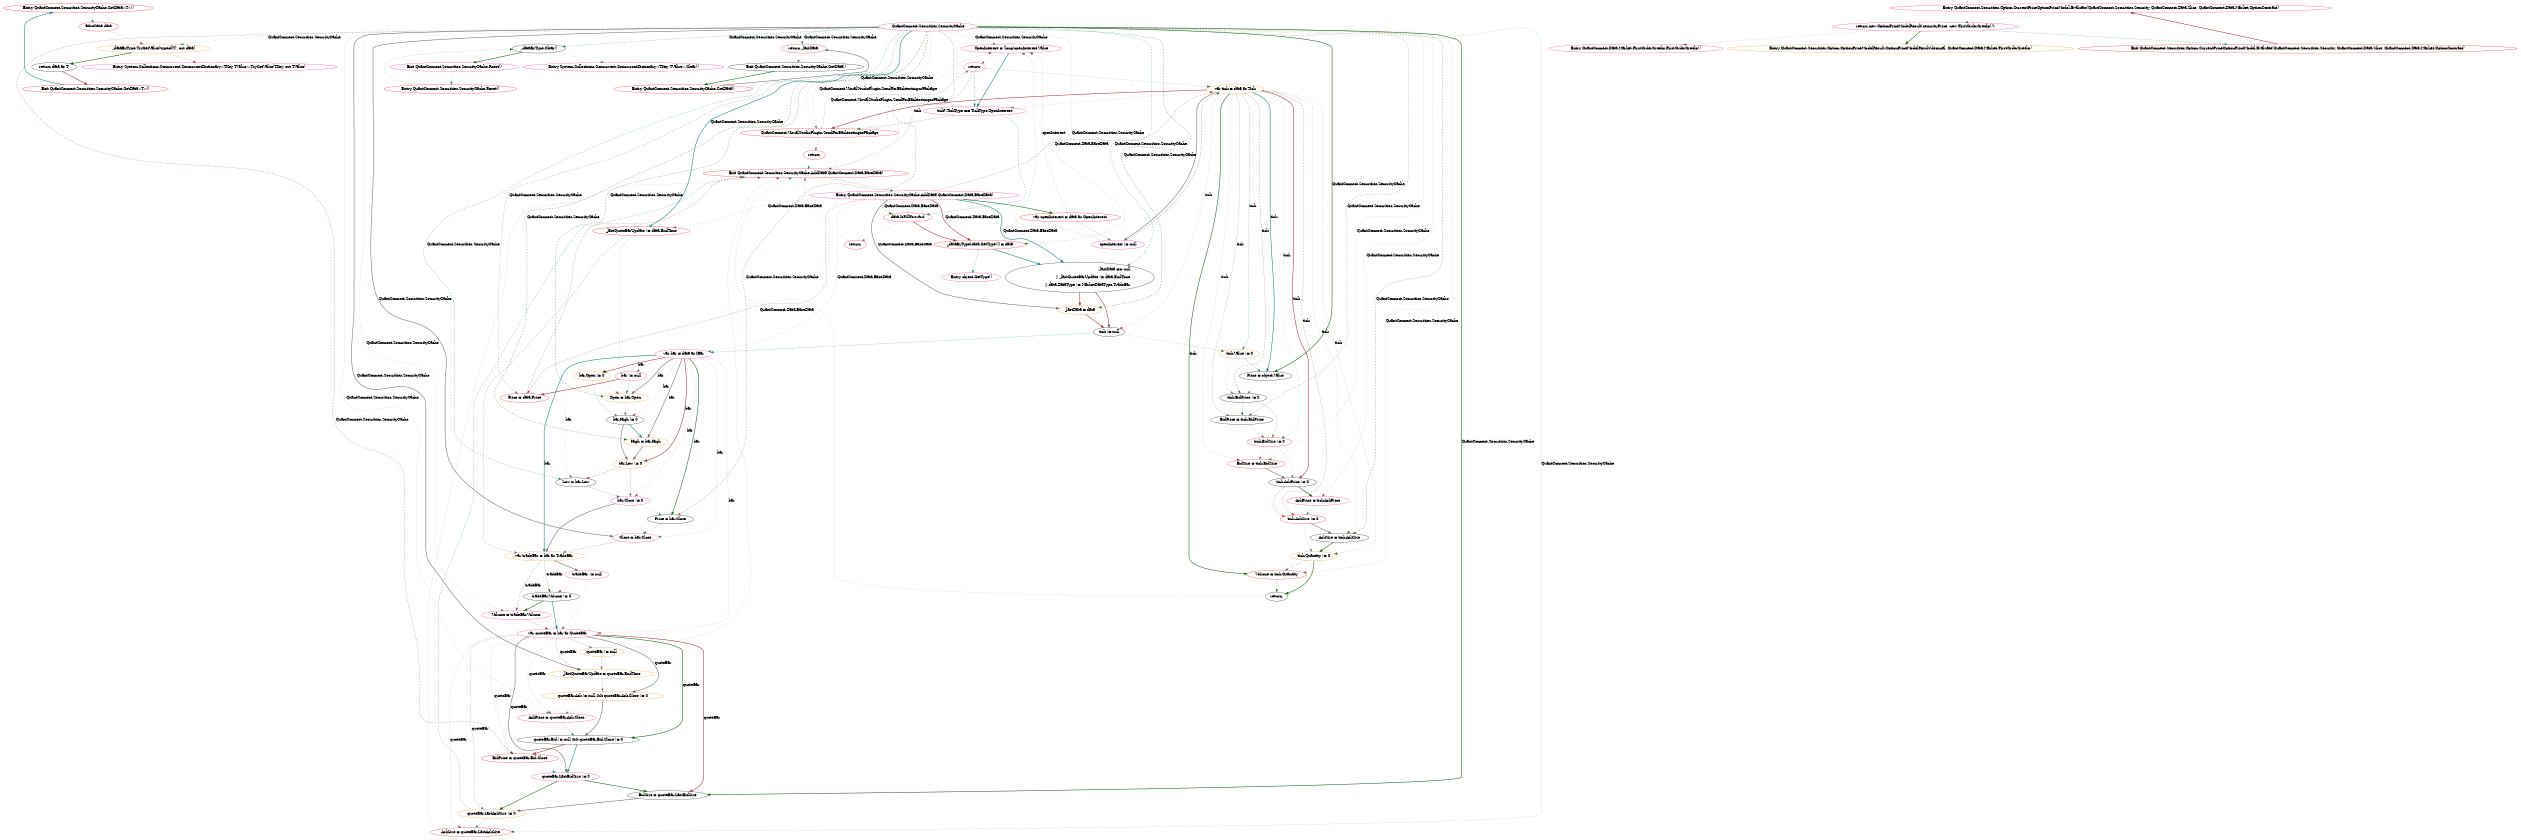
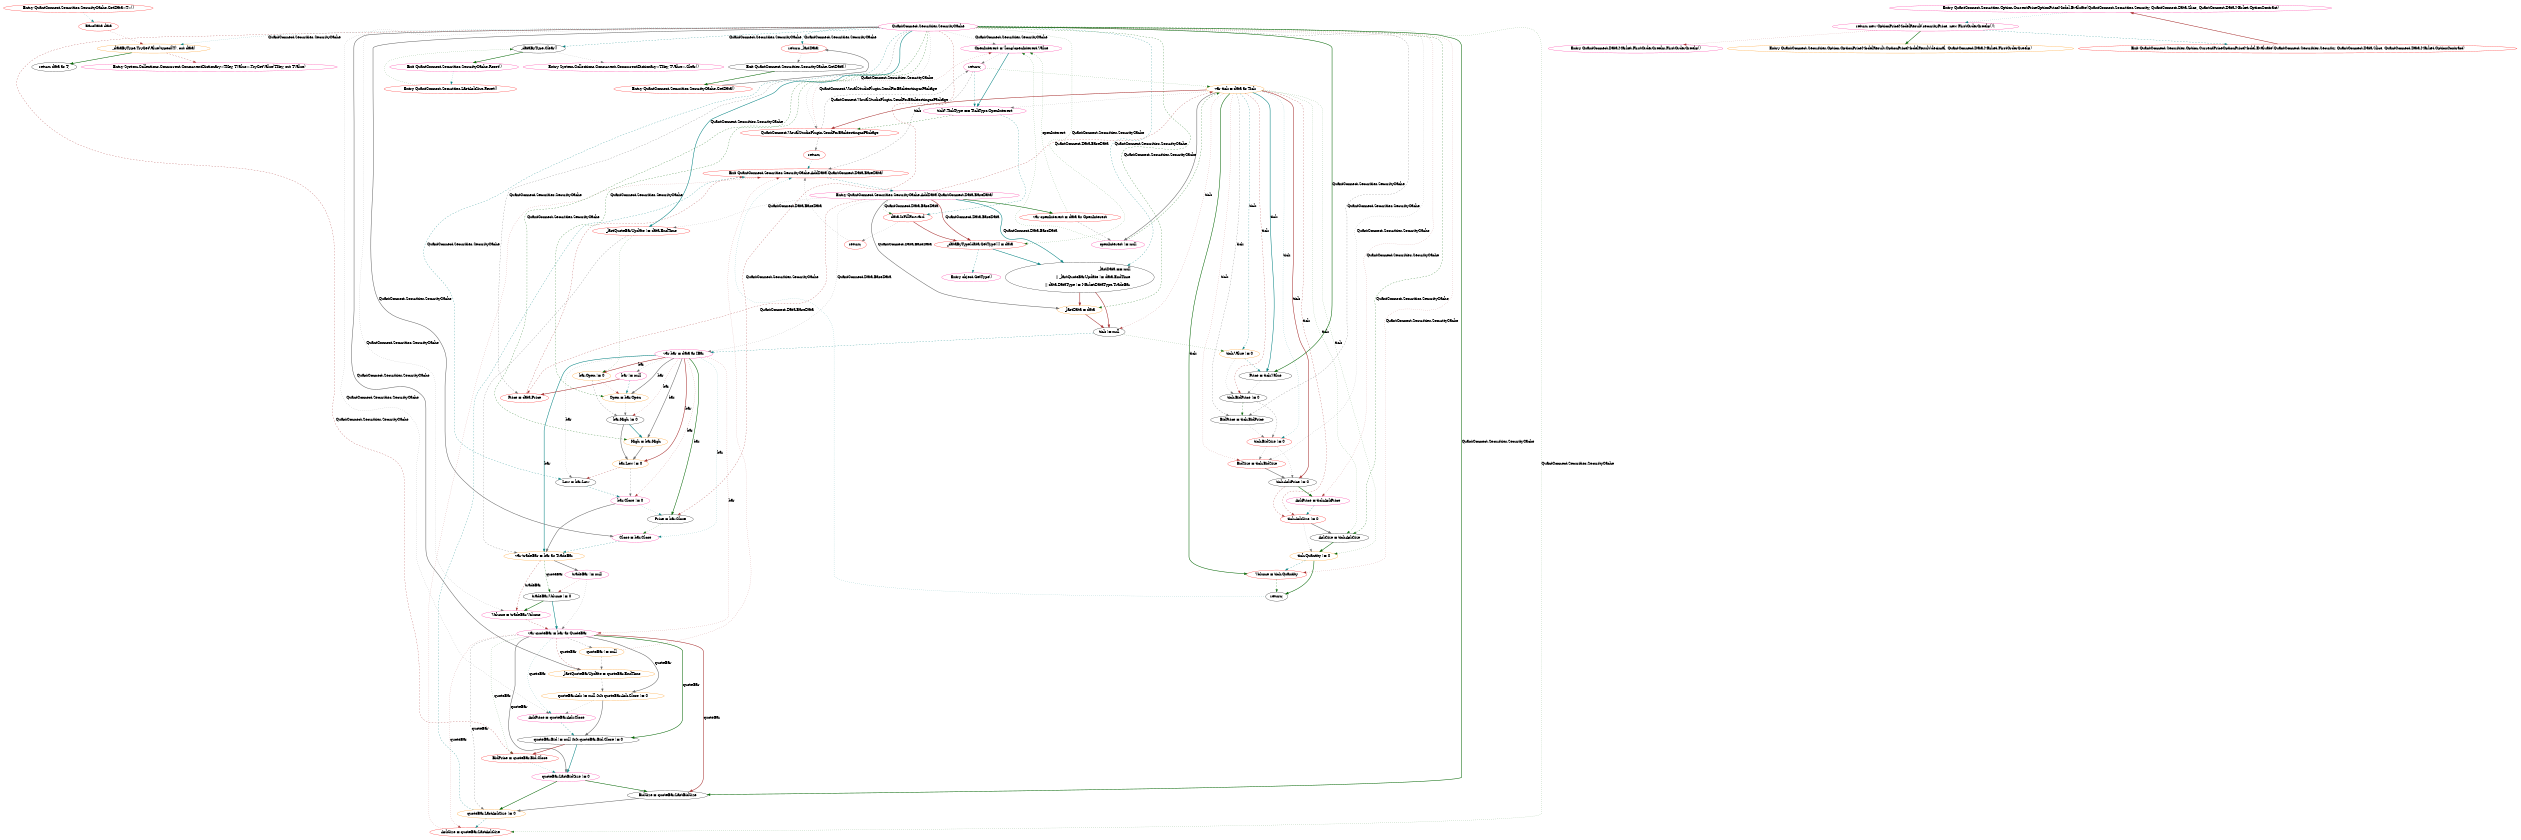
node "Exit QuantConnect.Securities.SecurityCache.GetData<T>()": removed
node "Entry QuantConnect.Securities.SecurityCache.Reset()": label "Entry QuantConnect.Securities.SecurityCache.Reset()" -> "Entry QuantConnect.Securities.LastAskSize.Reset()"
node "Price = object.Value": label "Price = object.Value" -> "Price = tick.Value"
edge "var tradeBar = bar as TradeBar" -> "tradeBar.Volume != 0": label "tradeBar" -> "quoteBar"
